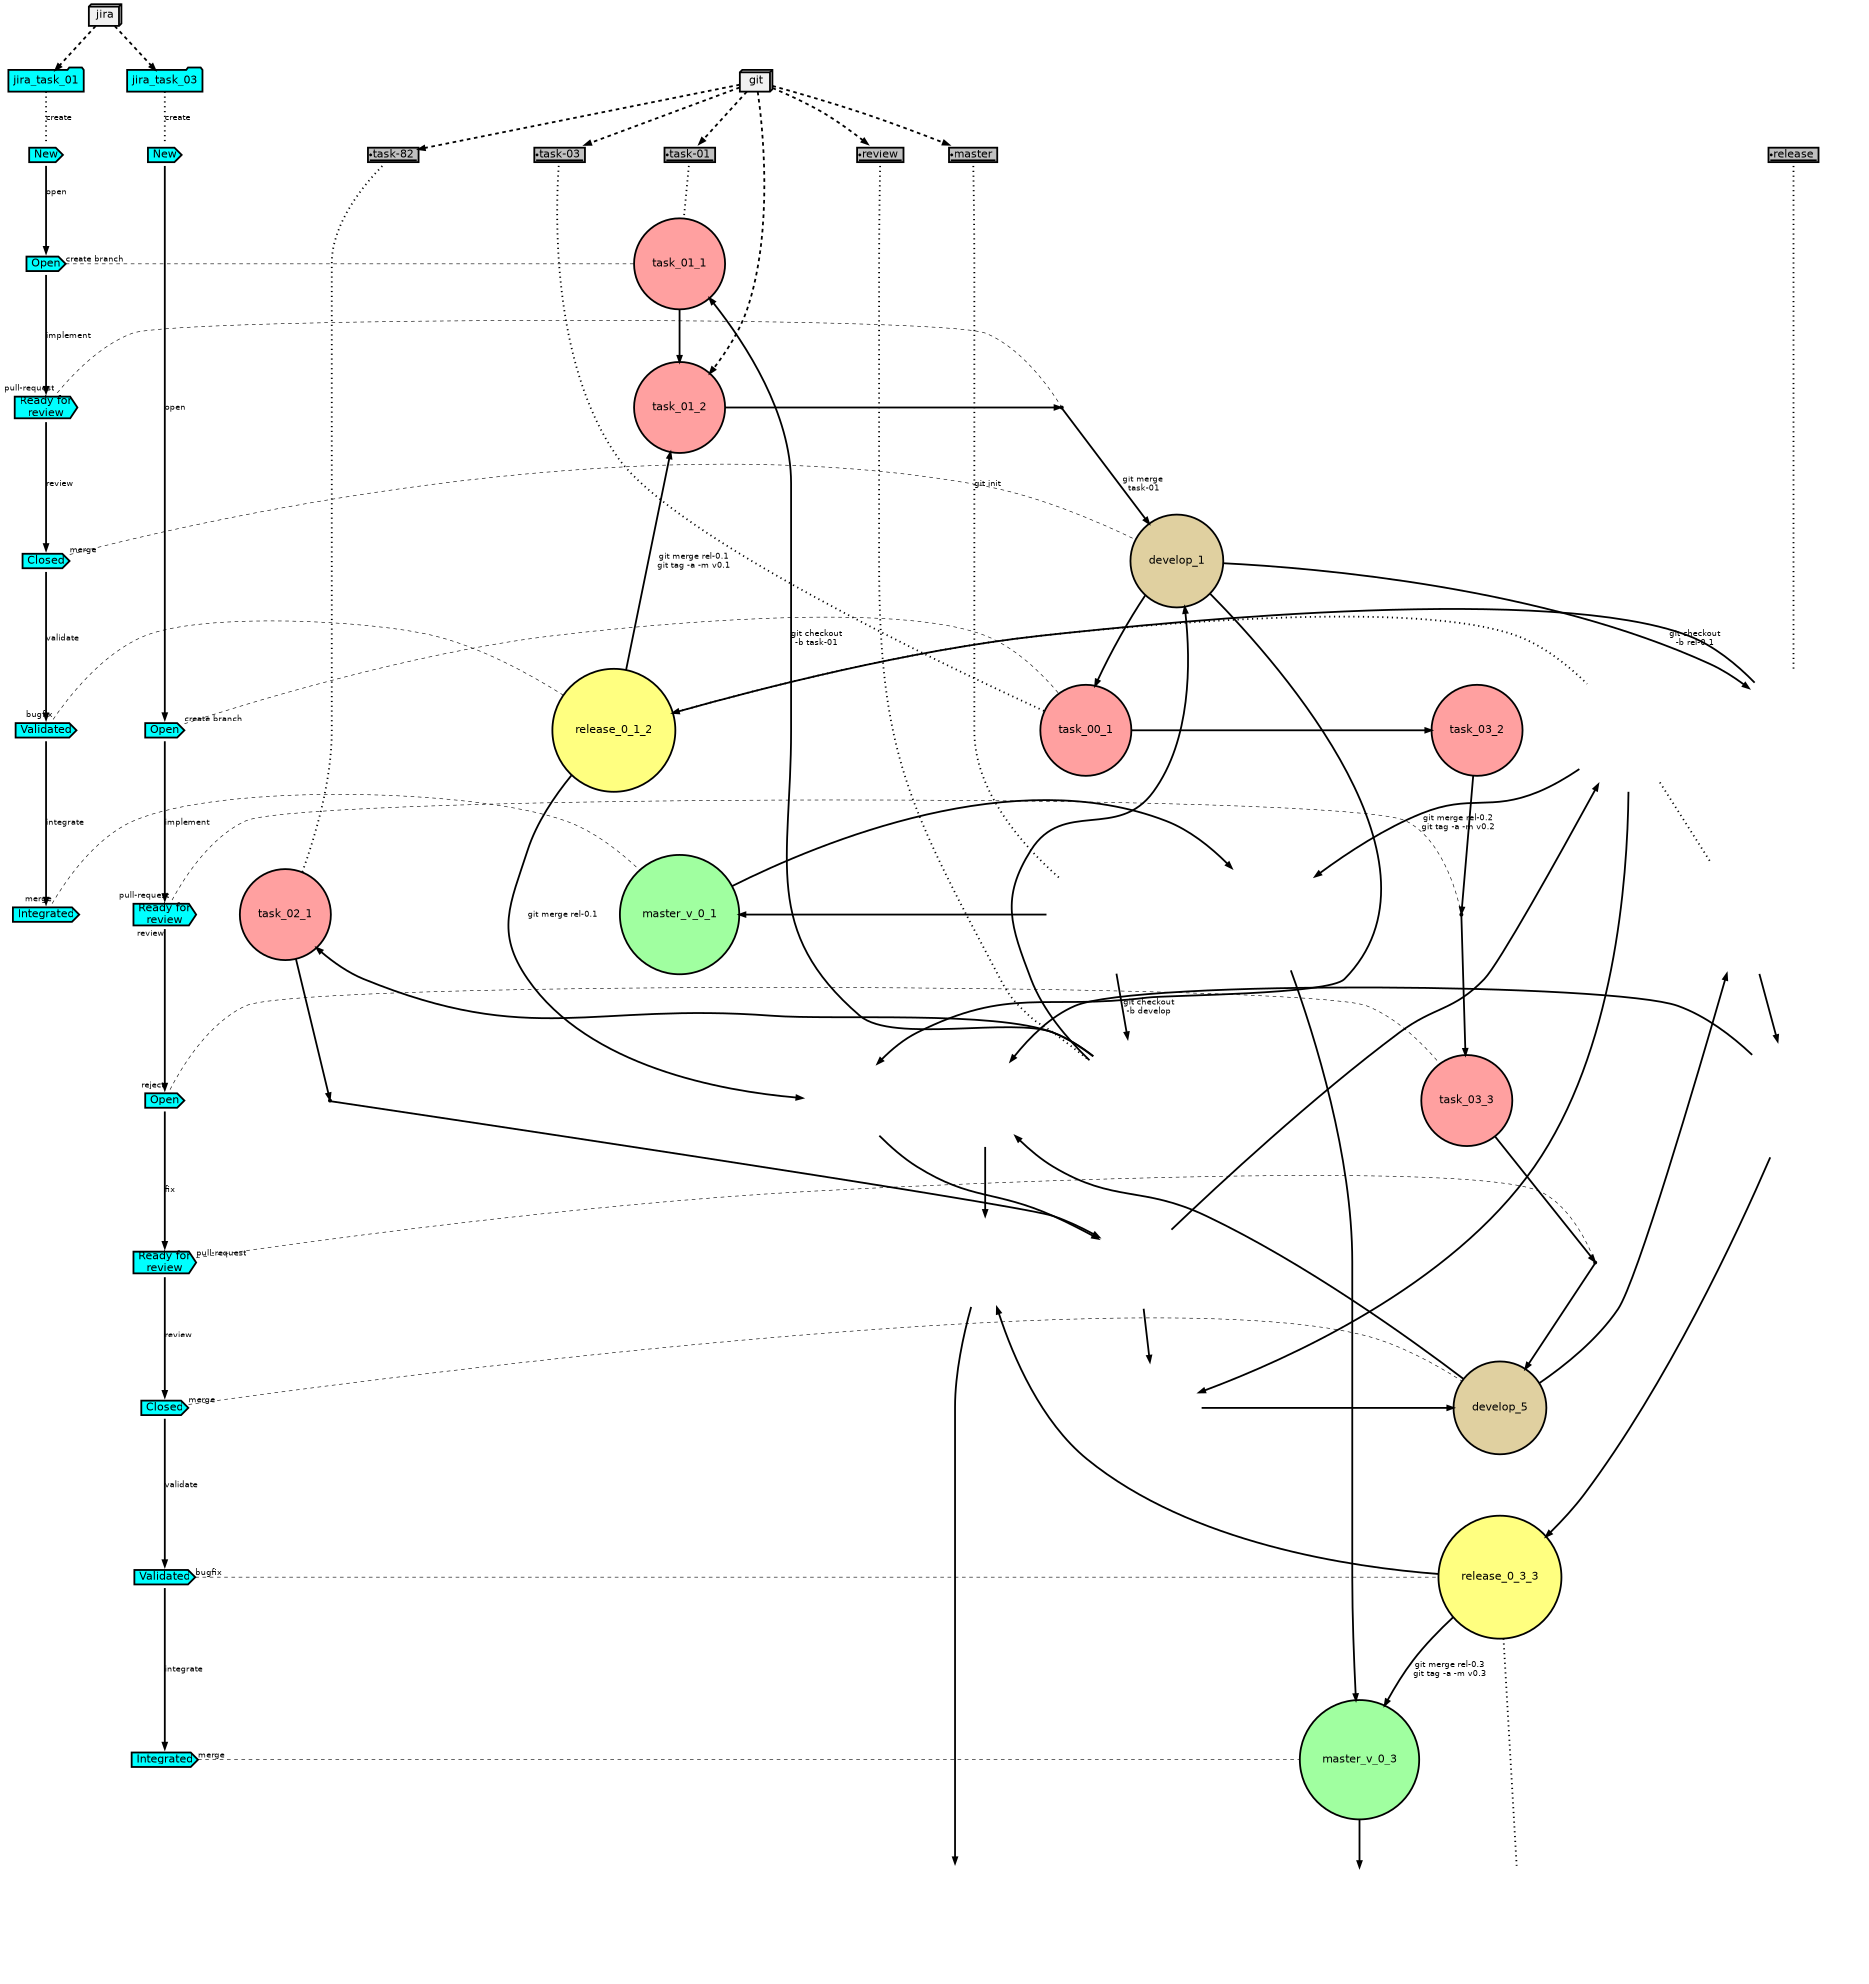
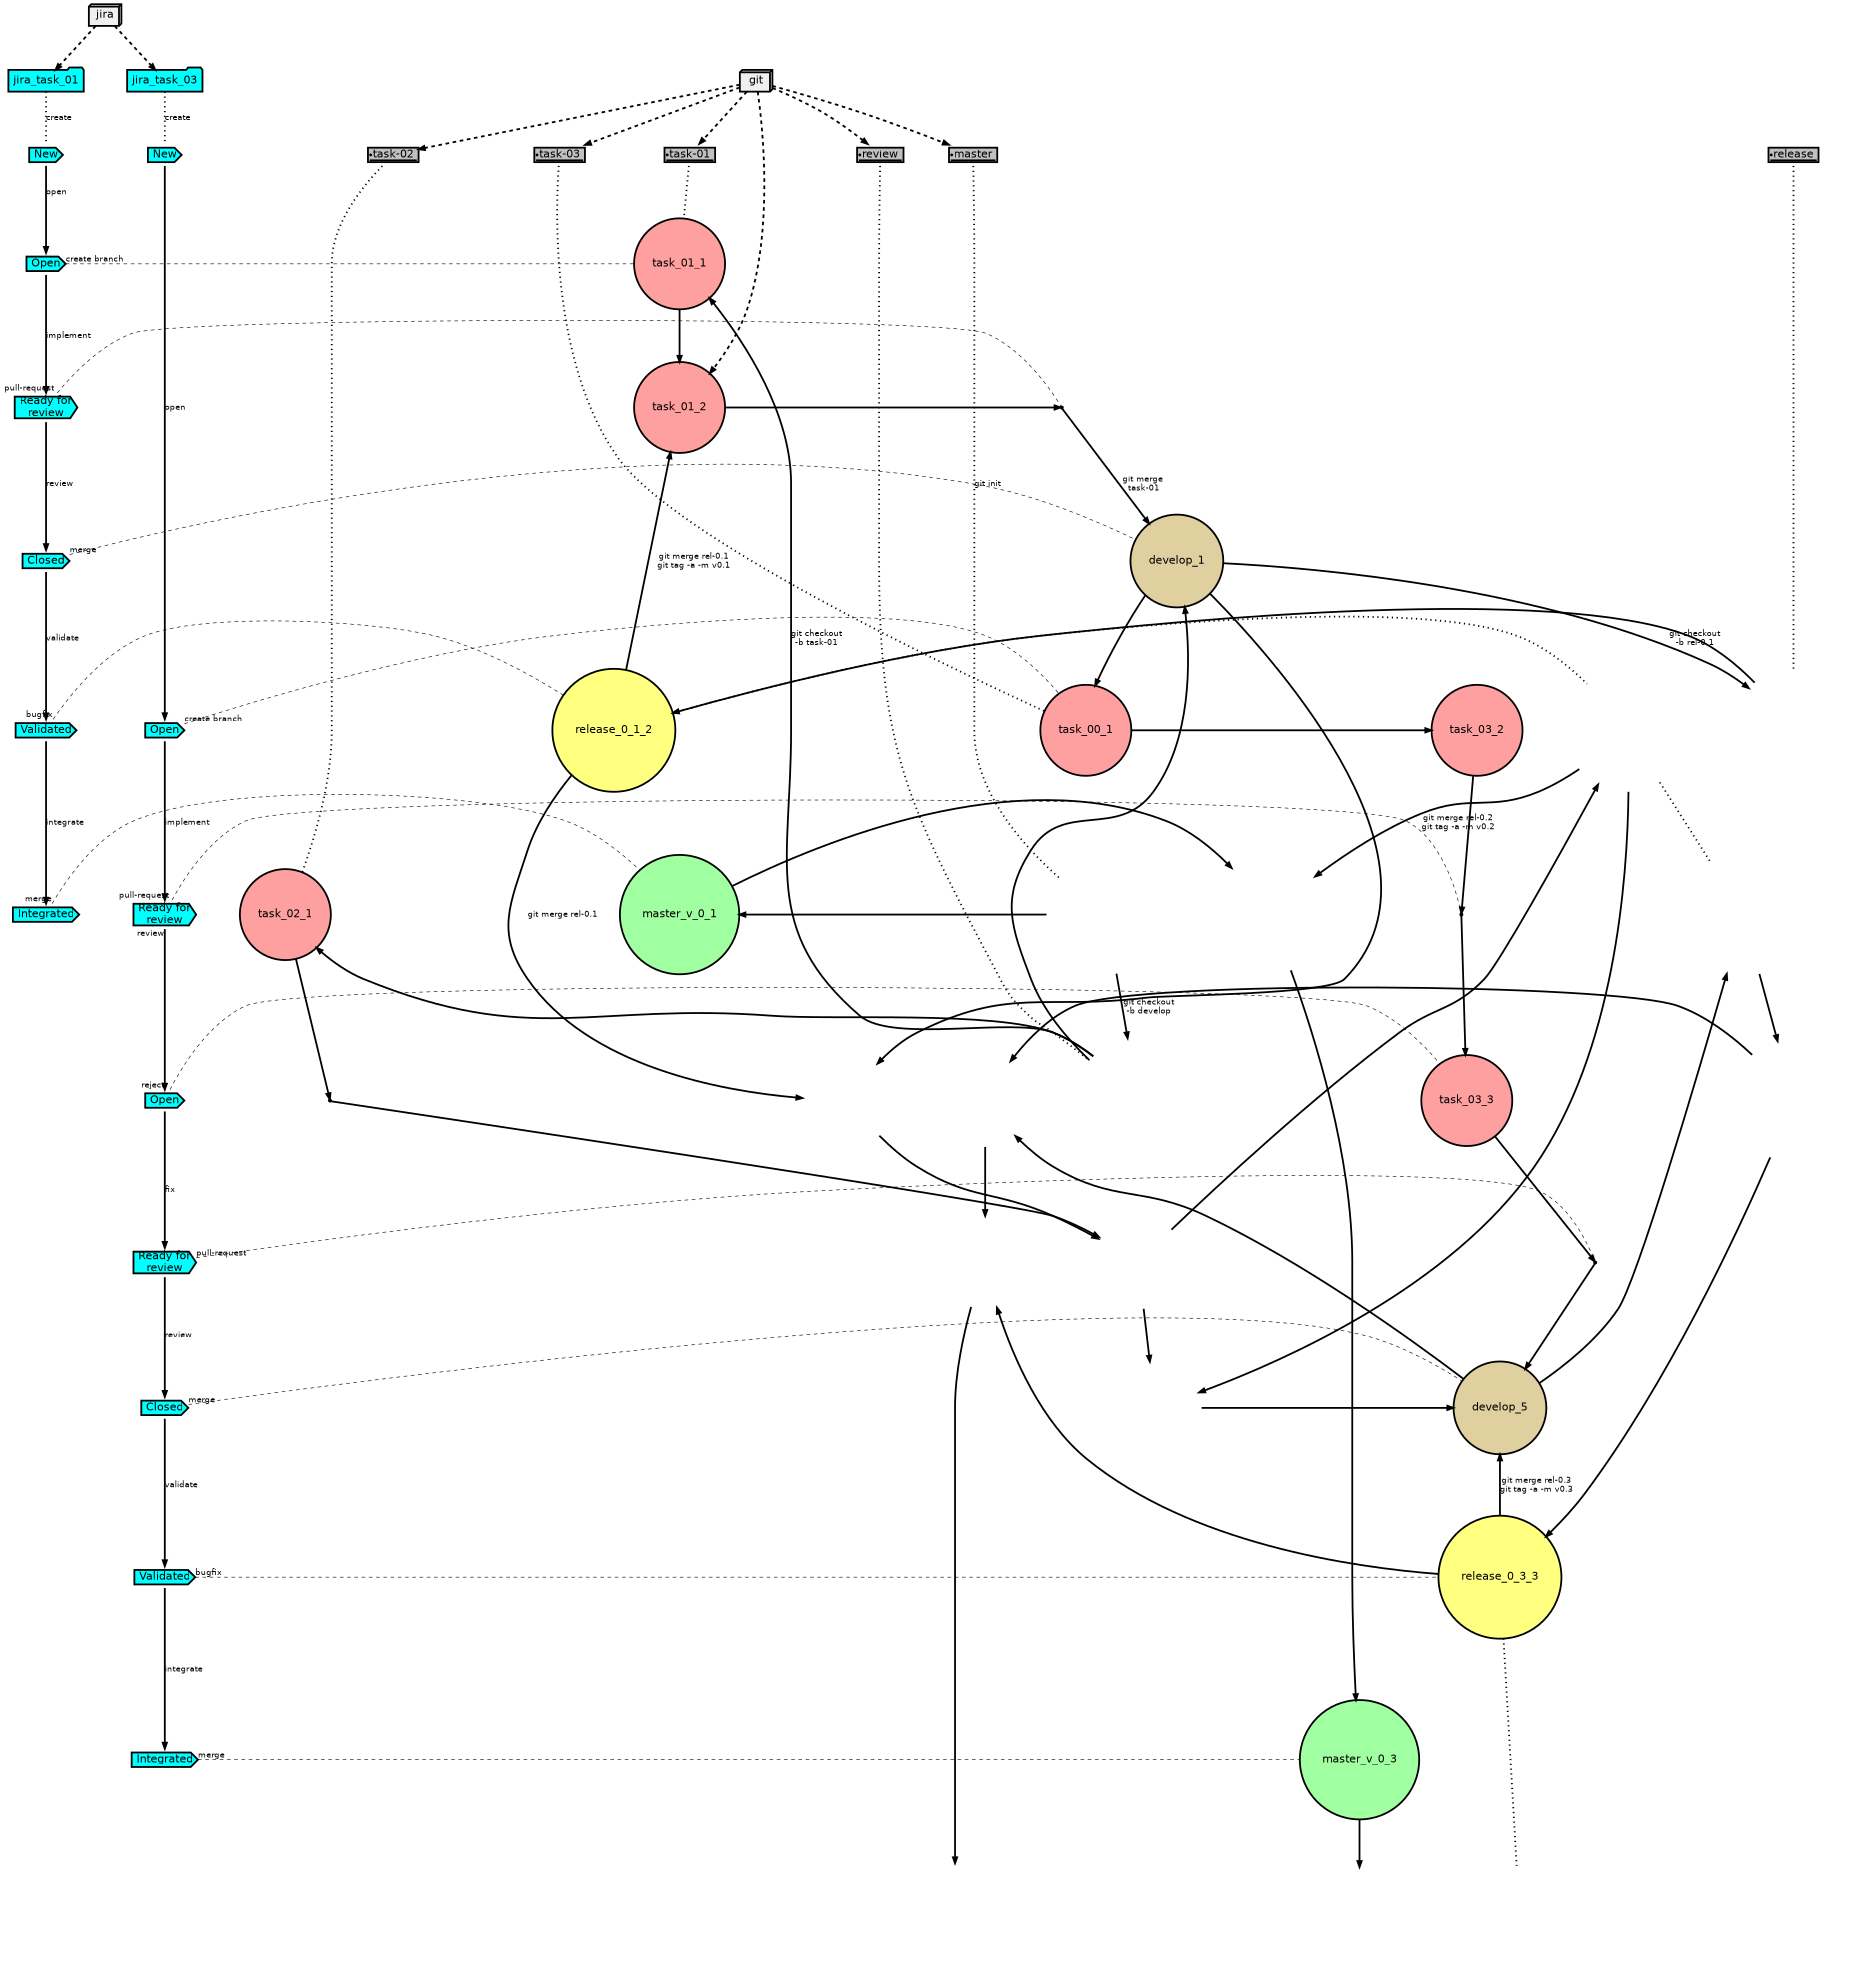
node "task-82": label "task-82" -> "task-02"
edge "release_0_3_3" -> "master_v_0_3": now "release_0_3_3" -> "develop_5"
